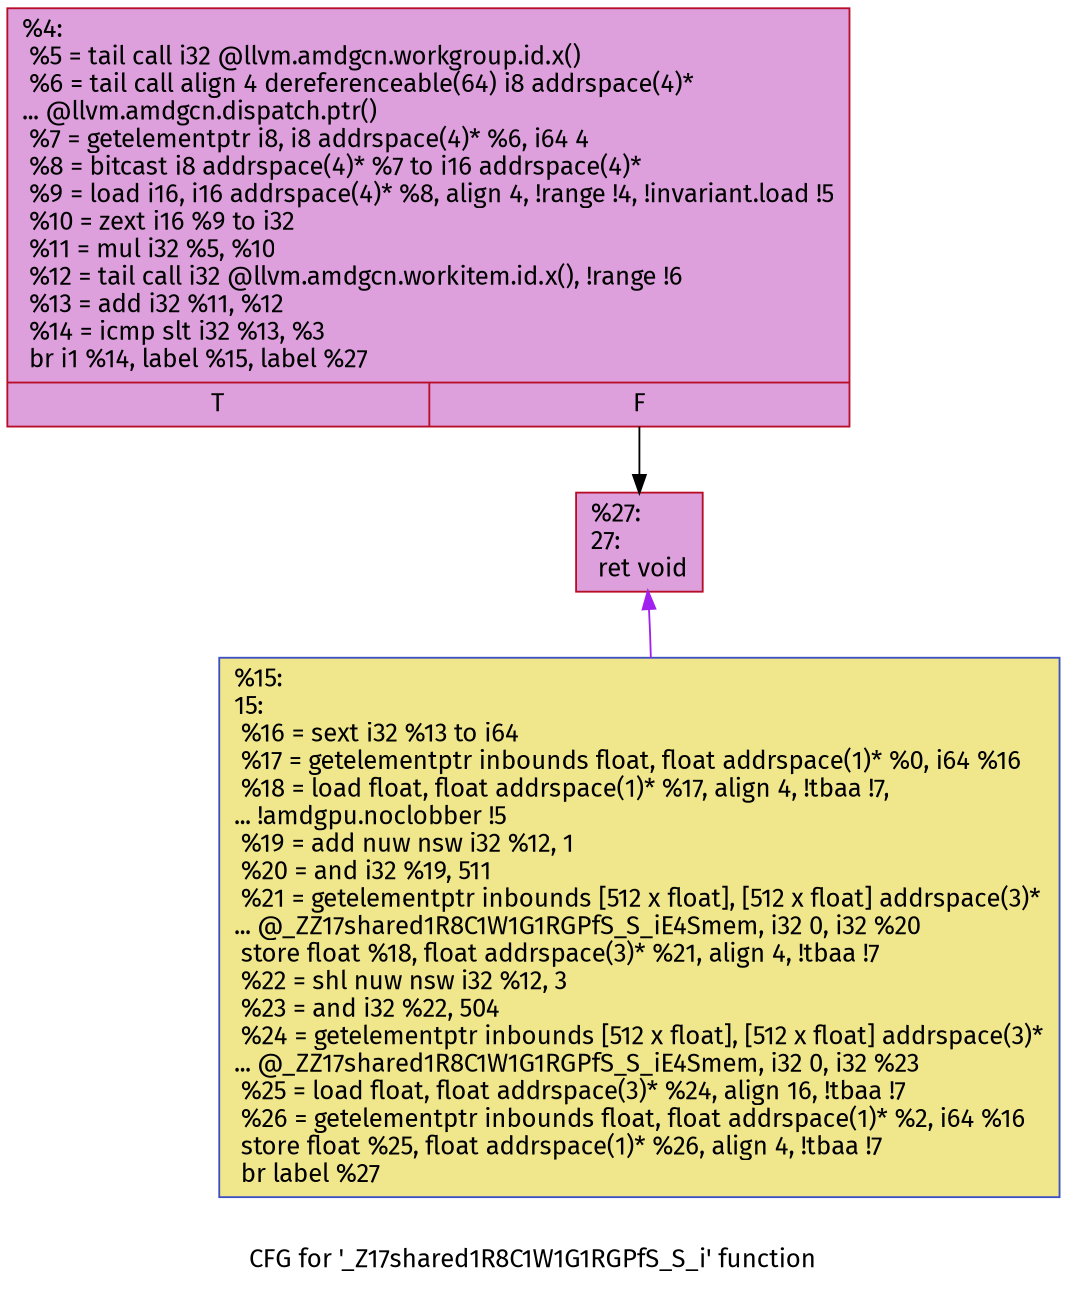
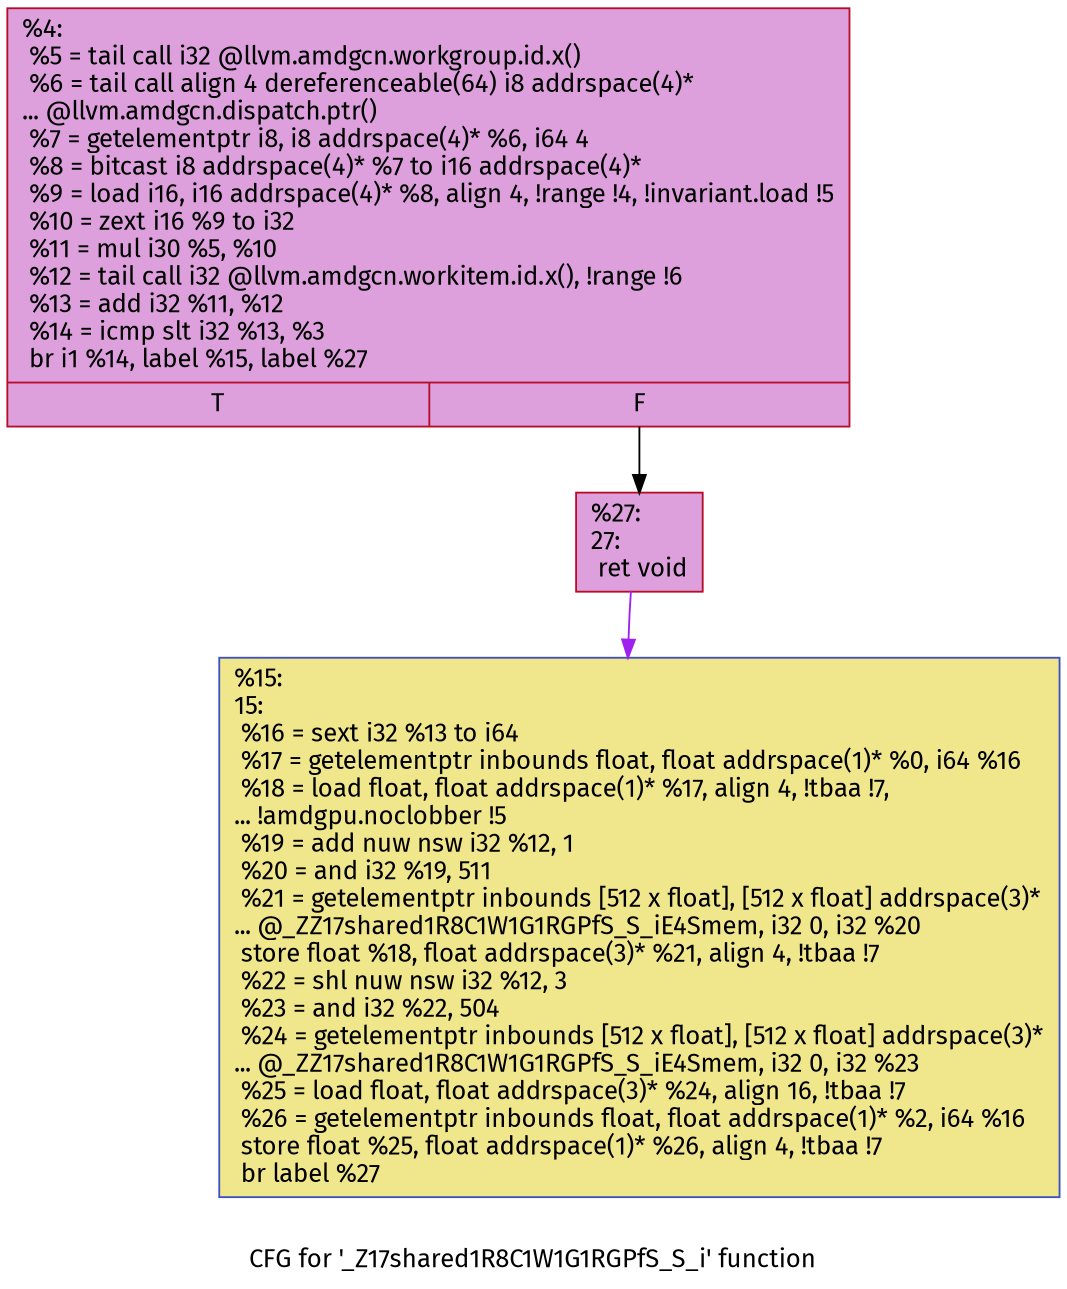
node "%4:": text "%11 = mul i32 %5, %10" -> "%11 = mul i30 %5, %10"
edge "%15:" -> "%27:": reversed
